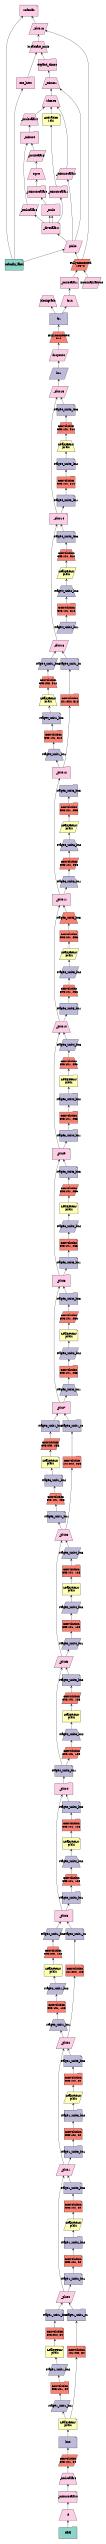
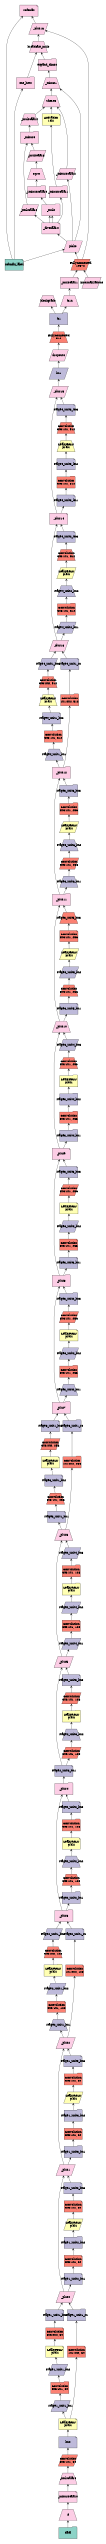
edge "_plus13" -> "stage4_unit2_bn1": added
edge "stage3_unit6_bn3" -> "_plus12": added
